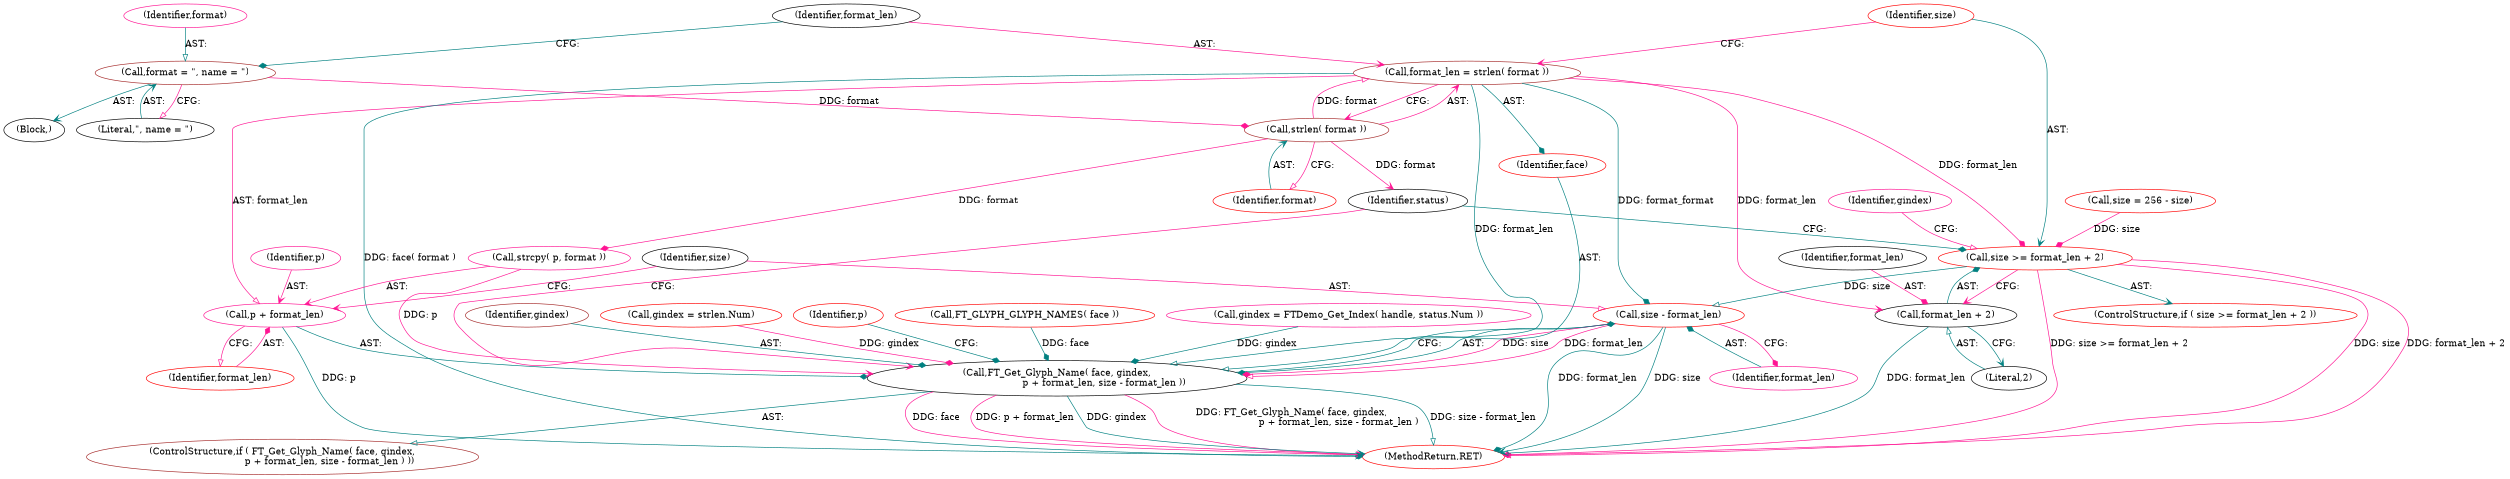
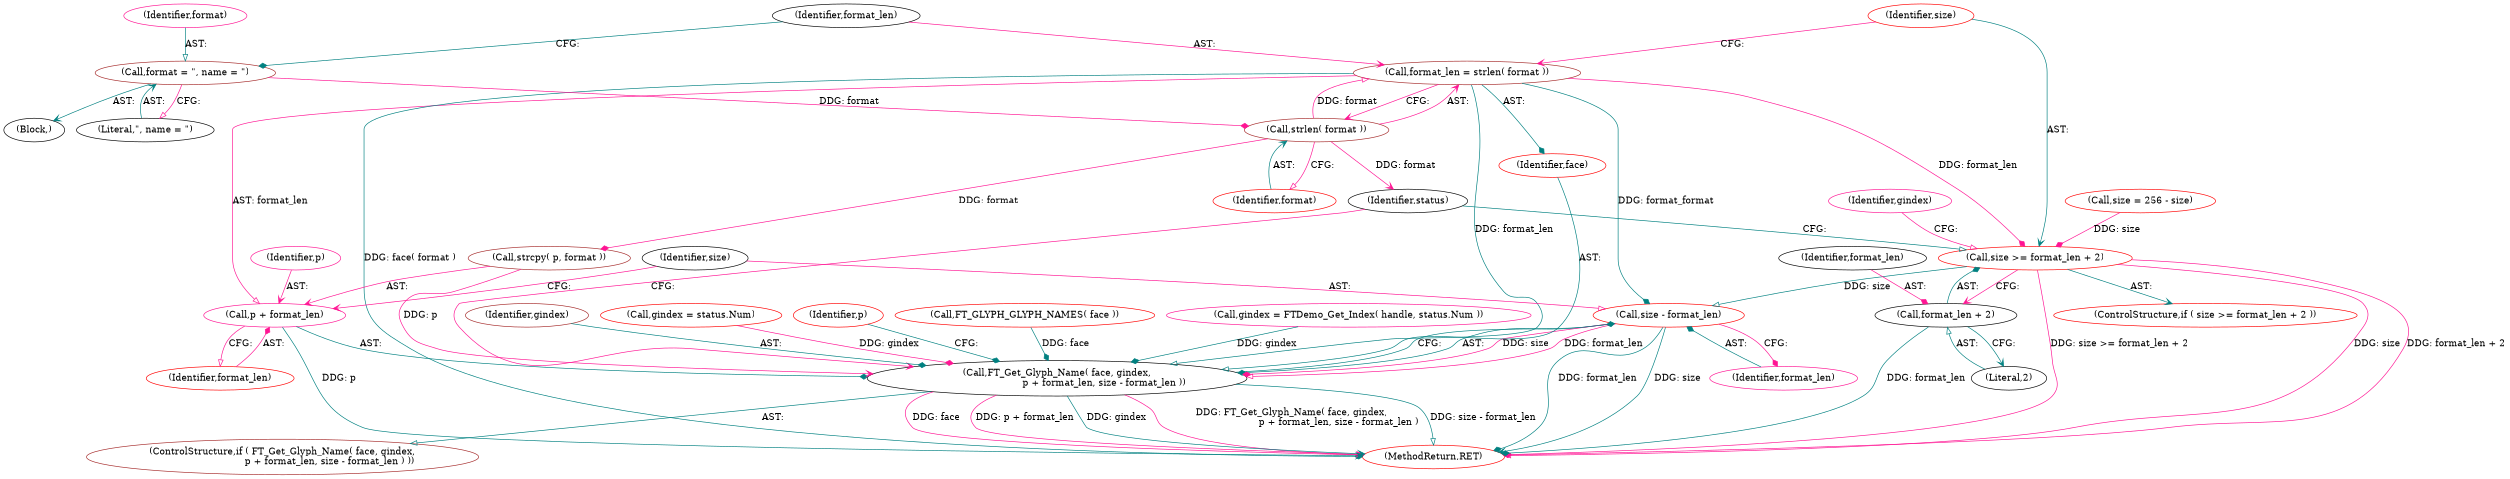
edge "(Call,format_len = strlen( format ))" -> "(Call,format_len + 2)": removed, label "DDG: format_len"
edge "(Identifier,status)" -> "(Call,size >= format_len + 2)": arrowhead diamond -> onormal
node "(Call,strcpy( p, format ))": color deeppink -> brown
node "(Call,gindex = strlen.Num)": label "(Call,gindex = strlen.Num)" -> "(Call,gindex = status.Num)"
edge "(Call,format_len + 2)" -> "(MethodReturn,RET)": arrowhead onormal -> diamond
